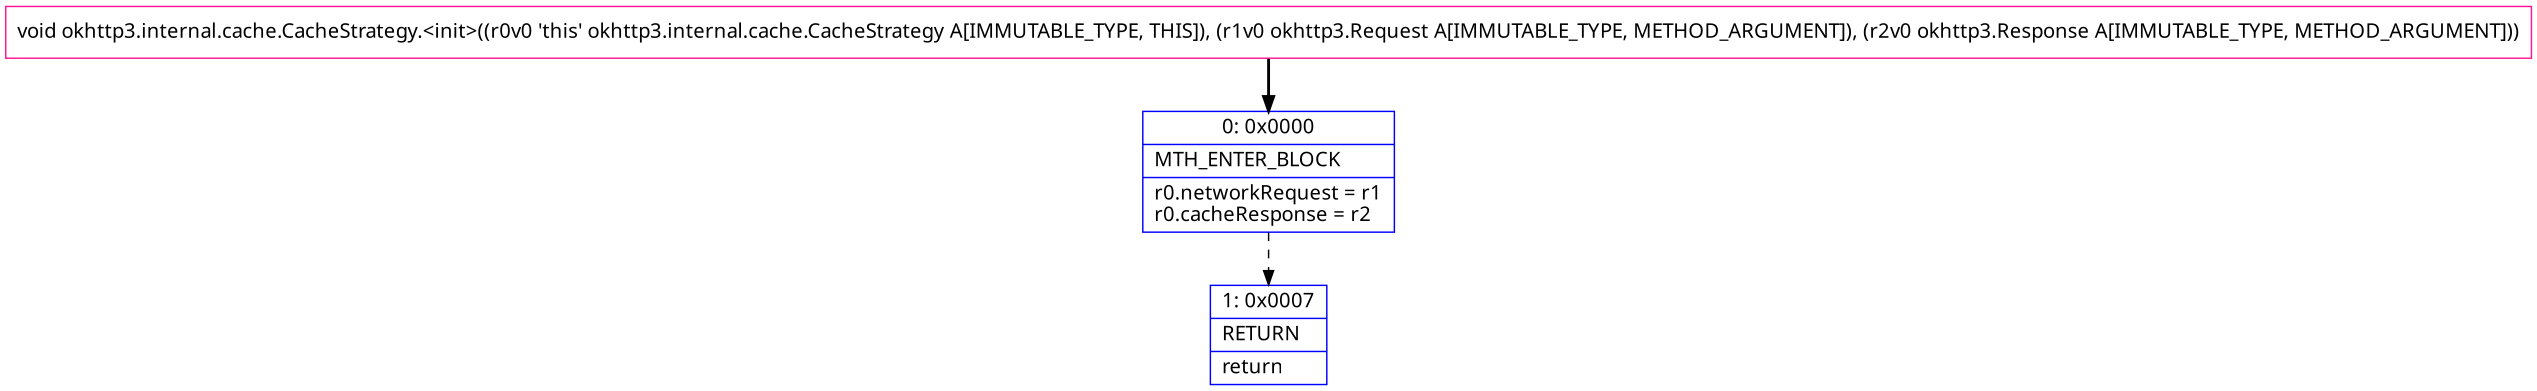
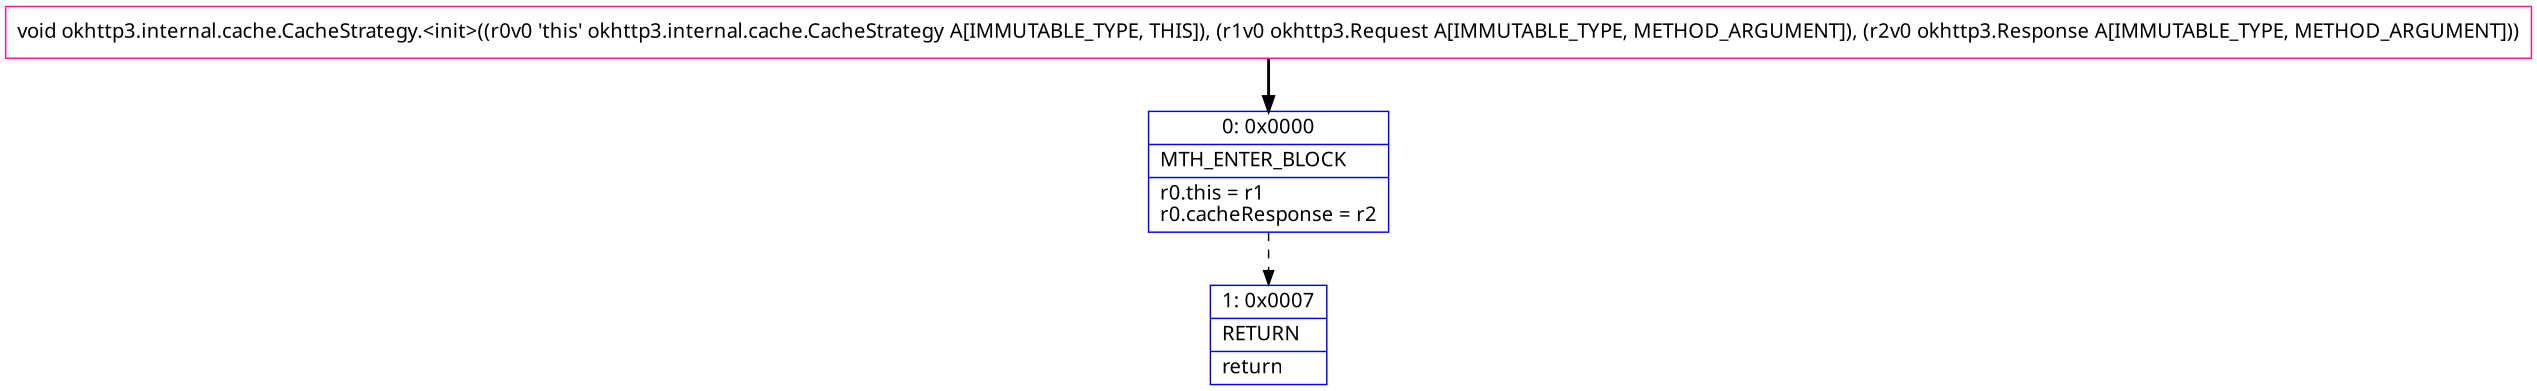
node "0: 0x0000": text "r0.networkRequest = r1" -> "r0.this = r1"
